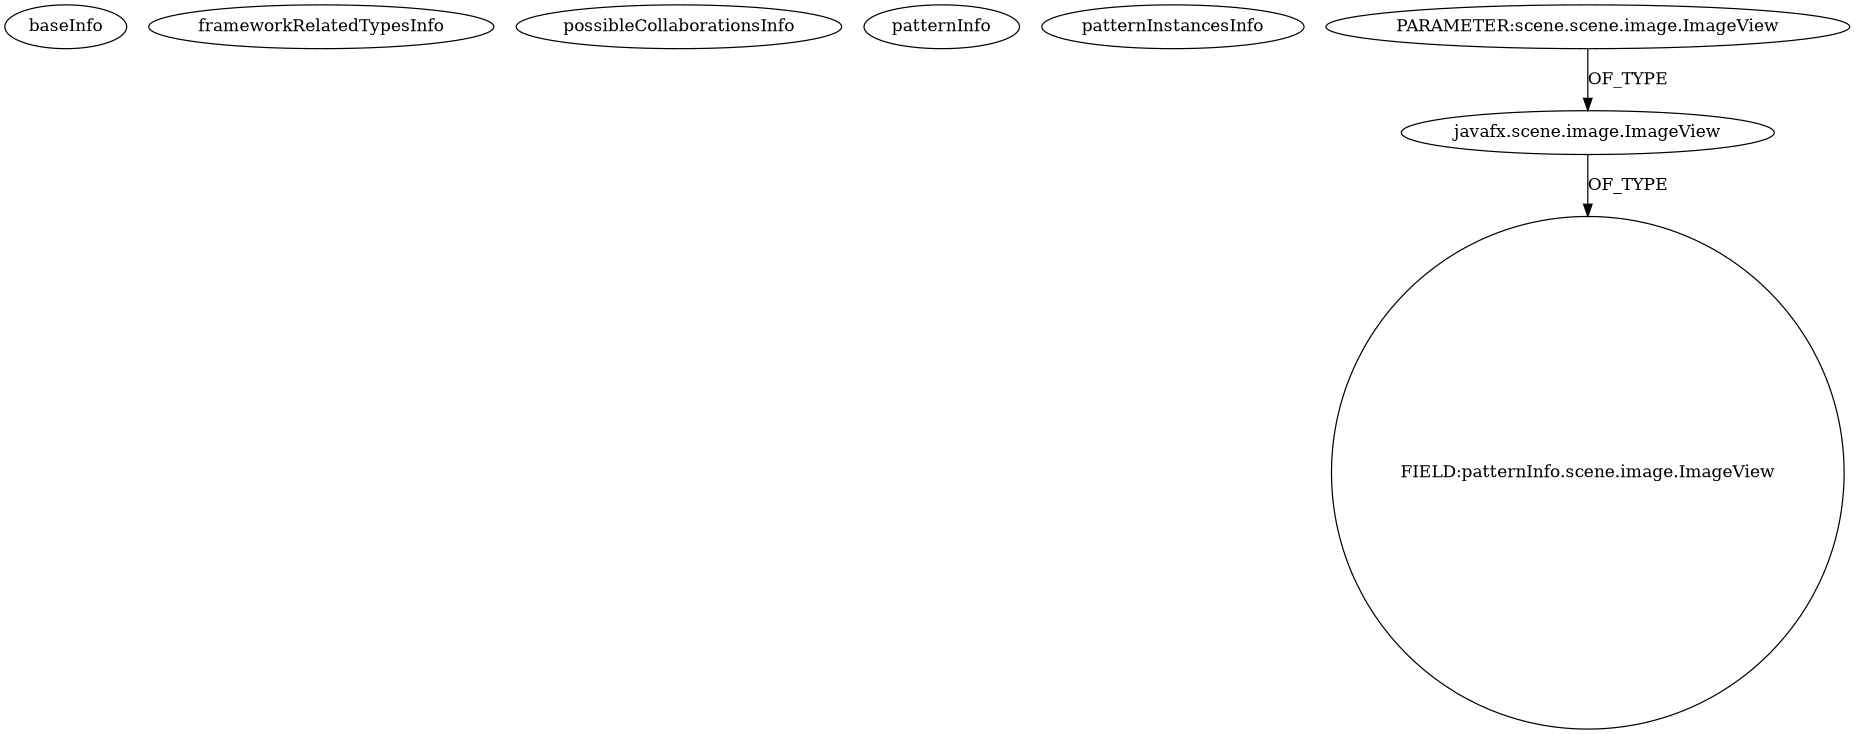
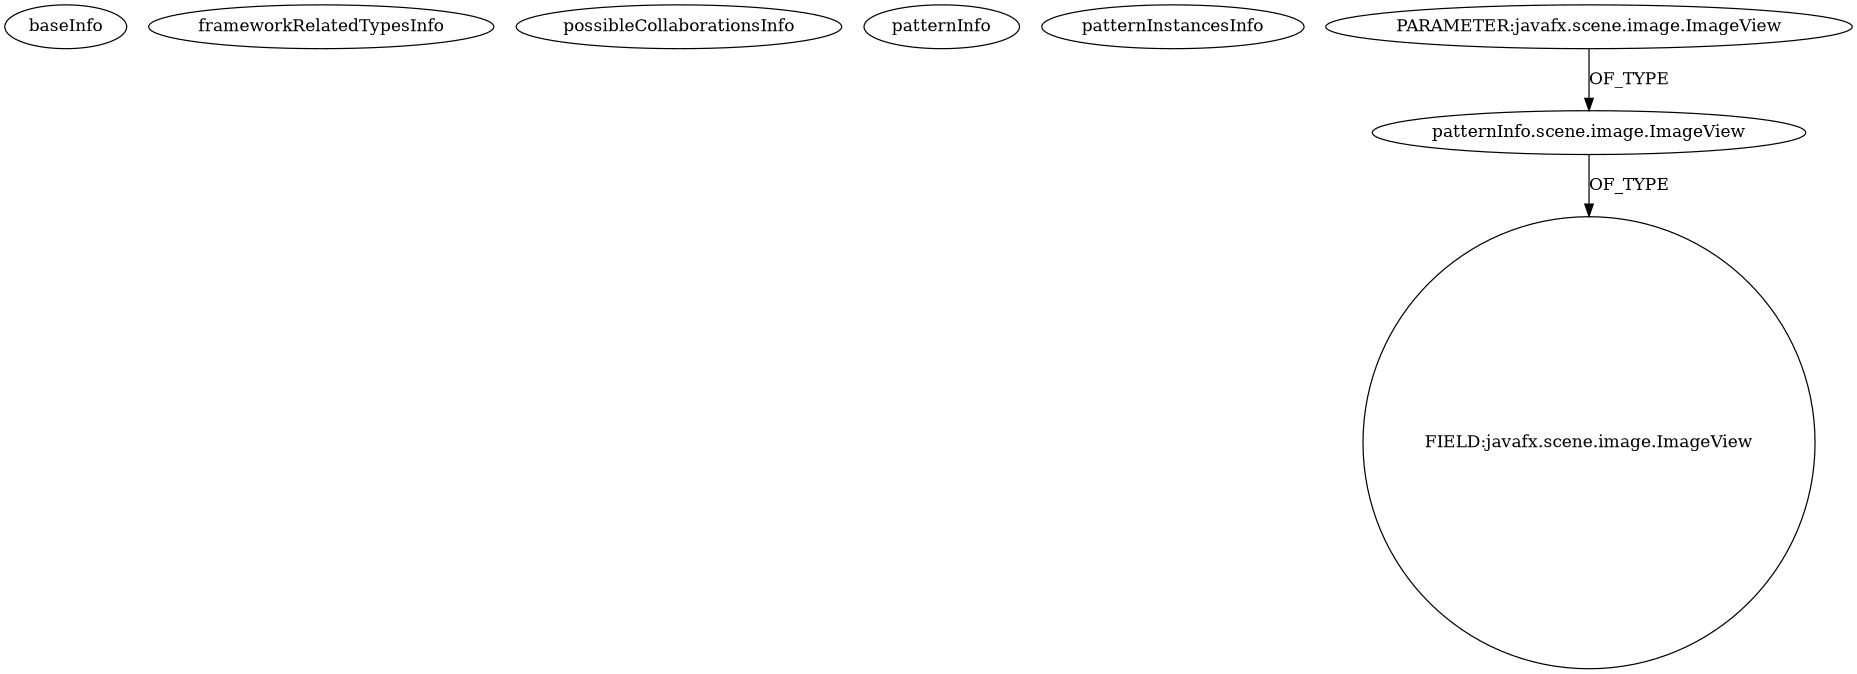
node "PARAMETER:scene.scene.image.ImageView": label "PARAMETER:scene.scene.image.ImageView" -> "PARAMETER:javafx.scene.image.ImageView"
node "javafx.scene.image.ImageView": label "javafx.scene.image.ImageView" -> "patternInfo.scene.image.ImageView"
node "FIELD:patternInfo.scene.image.ImageView": label "FIELD:patternInfo.scene.image.ImageView" -> "FIELD:javafx.scene.image.ImageView"
